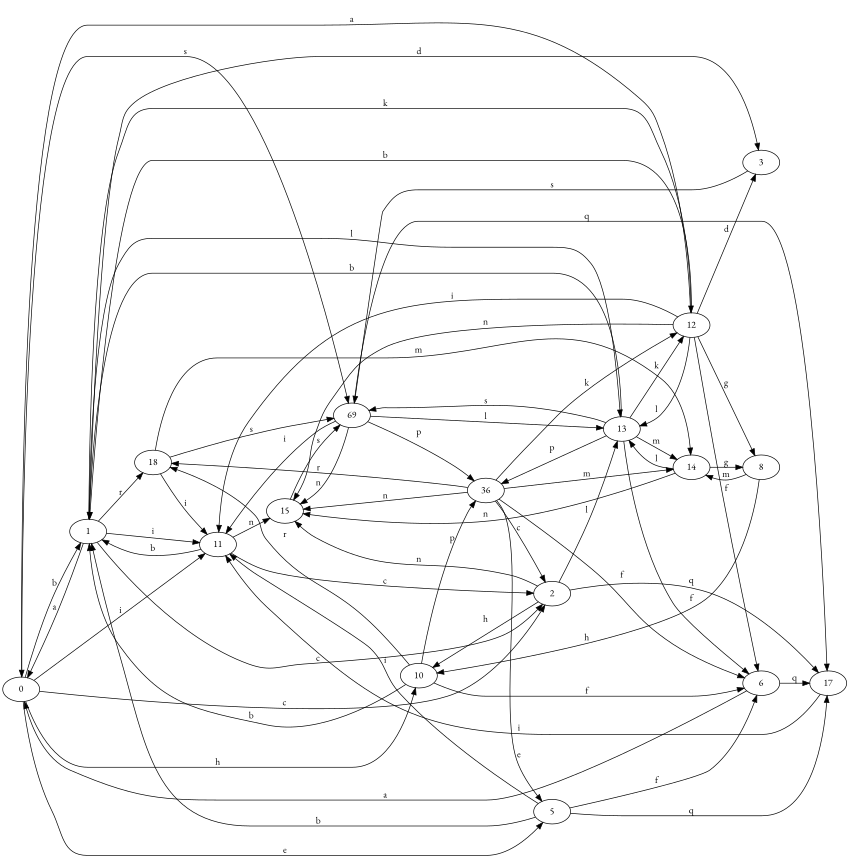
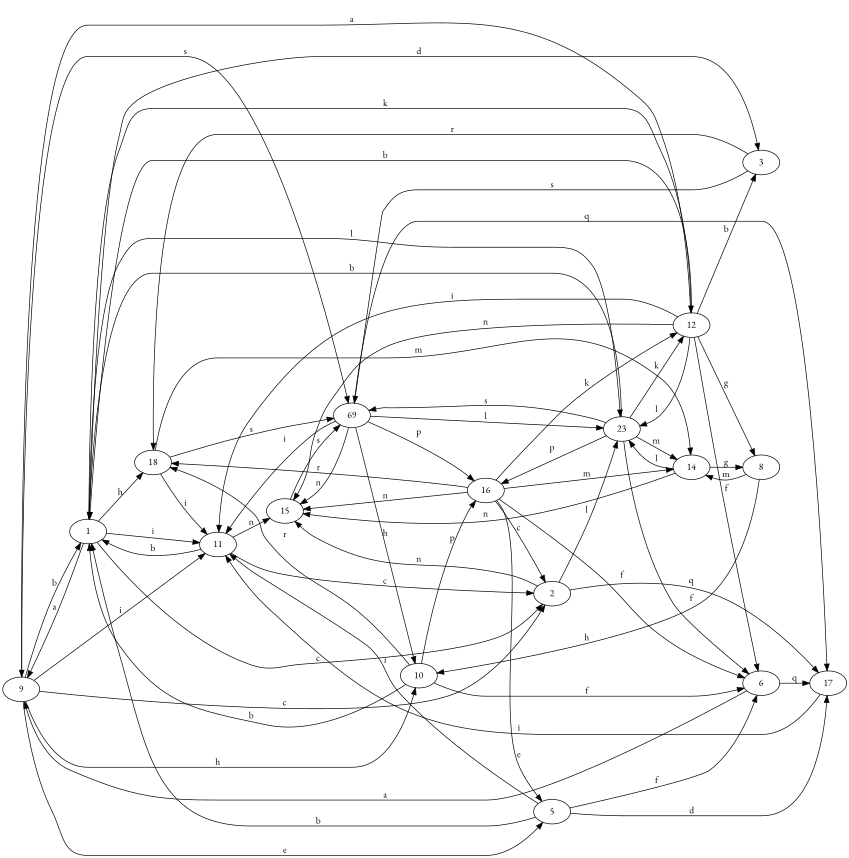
edge "3" -> "18": added, label "r"
edge "12" -> "3": label "d" -> "b"
node "13": label "13" -> "23"
node "36": label "36" -> "16"
edge "1" -> "18": label "r" -> "h"
edge "2" -> "10": now "69" -> "10"
node "0": label "0" -> "9"
edge "5" -> "17": label "q" -> "d"
